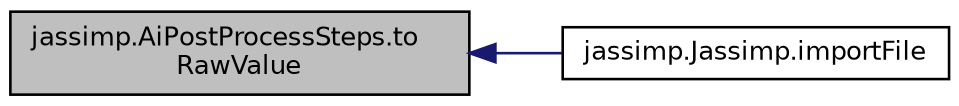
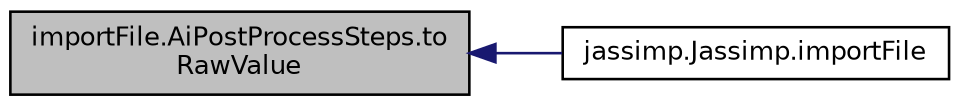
node "jassimp.AiPostProcessSteps.to RawValue": label "jassimp.AiPostProcessSteps.to RawValue" -> "importFile.AiPostProcessSteps.to RawValue"
